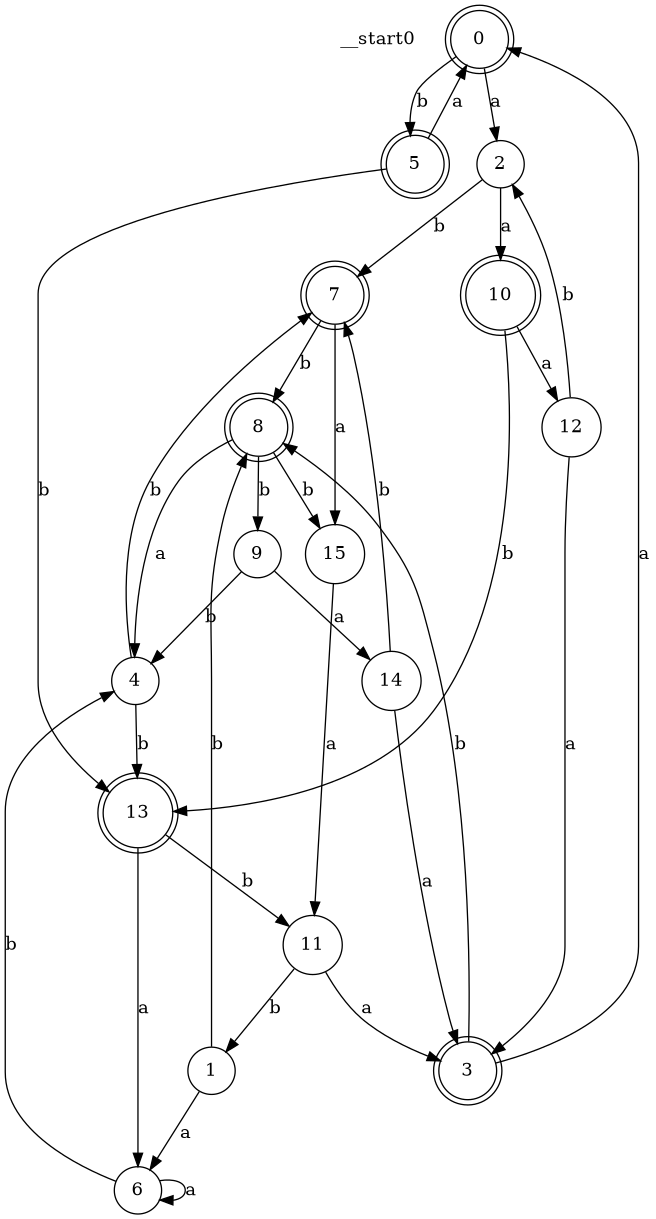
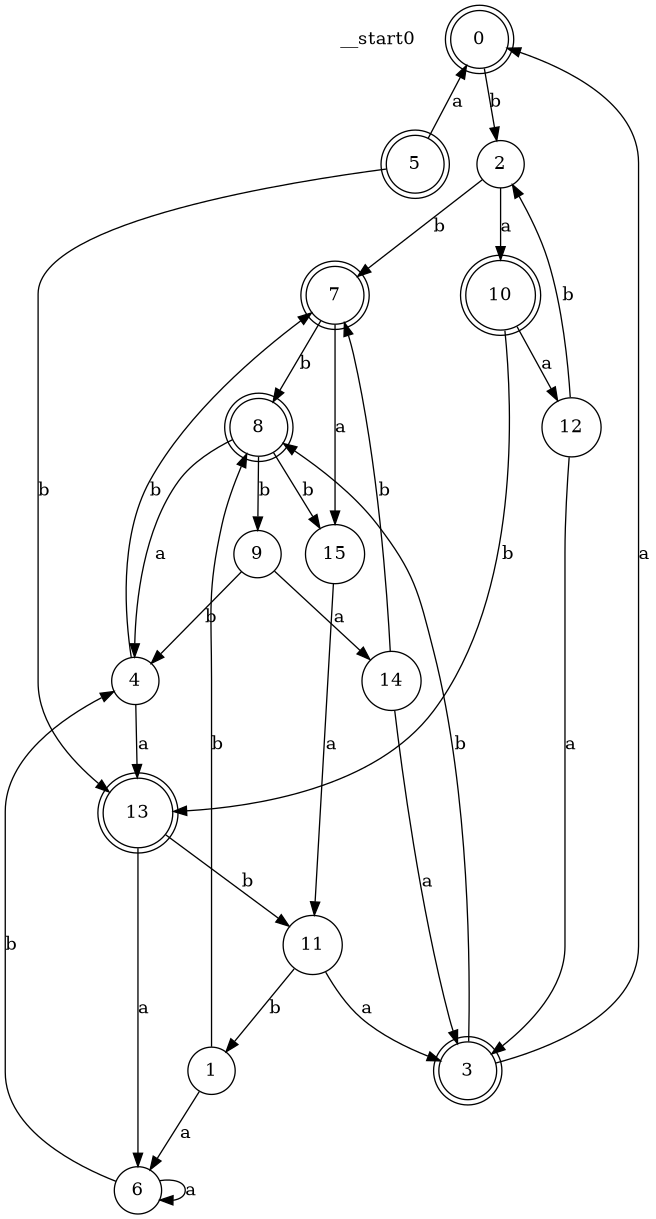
edge "0" -> "5": removed, label "b"
edge "0" -> "2": label "a" -> "b"
edge "4" -> "13": label "b" -> "a"
